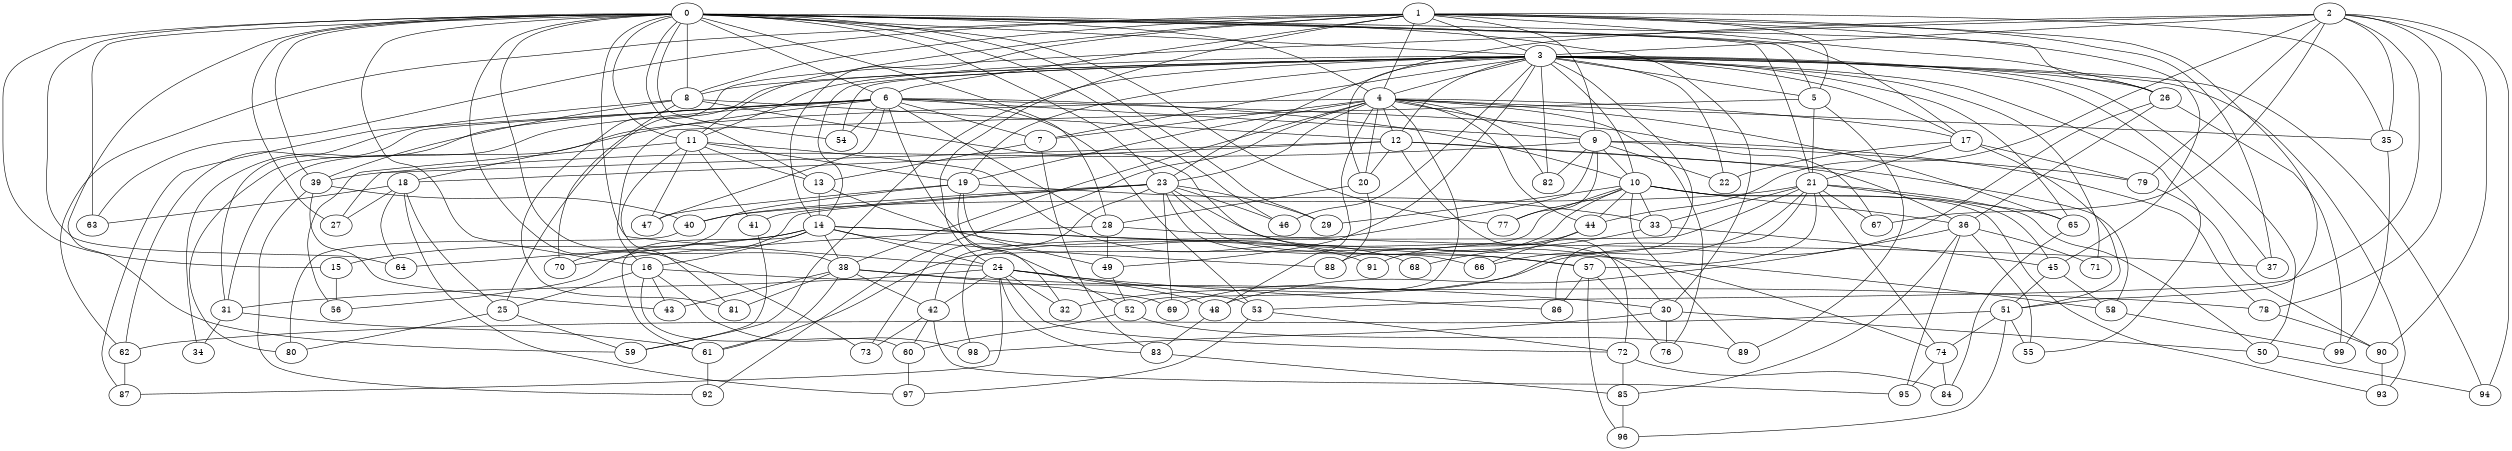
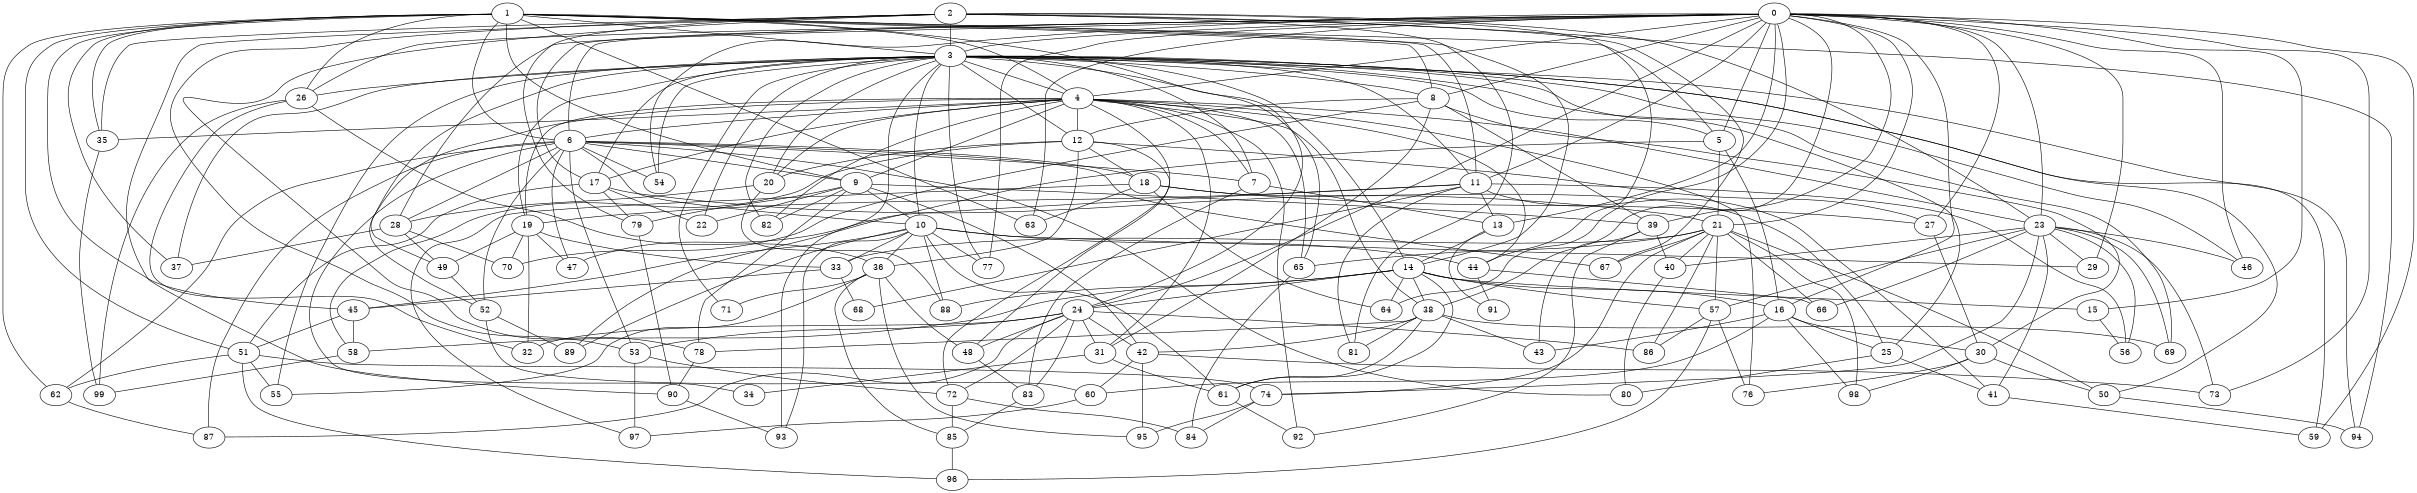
edge "0" -- "30": now "27" -- "30"
edge "4" -- "6": added
edge "9" -- "77": now "3" -- "77"
edge "25" -- "59": now "25" -- "41"
